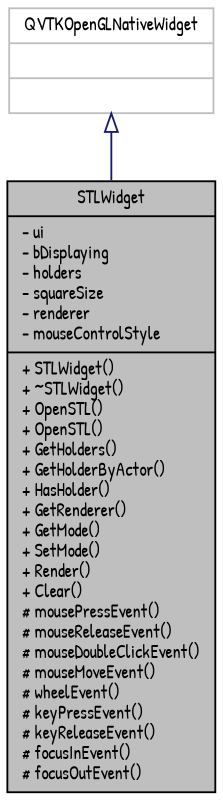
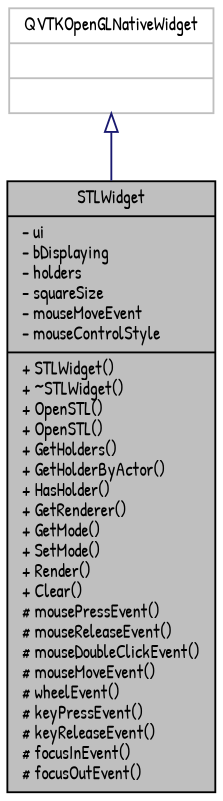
node "STLWidget": text "- renderer" -> "- mouseMoveEvent"
